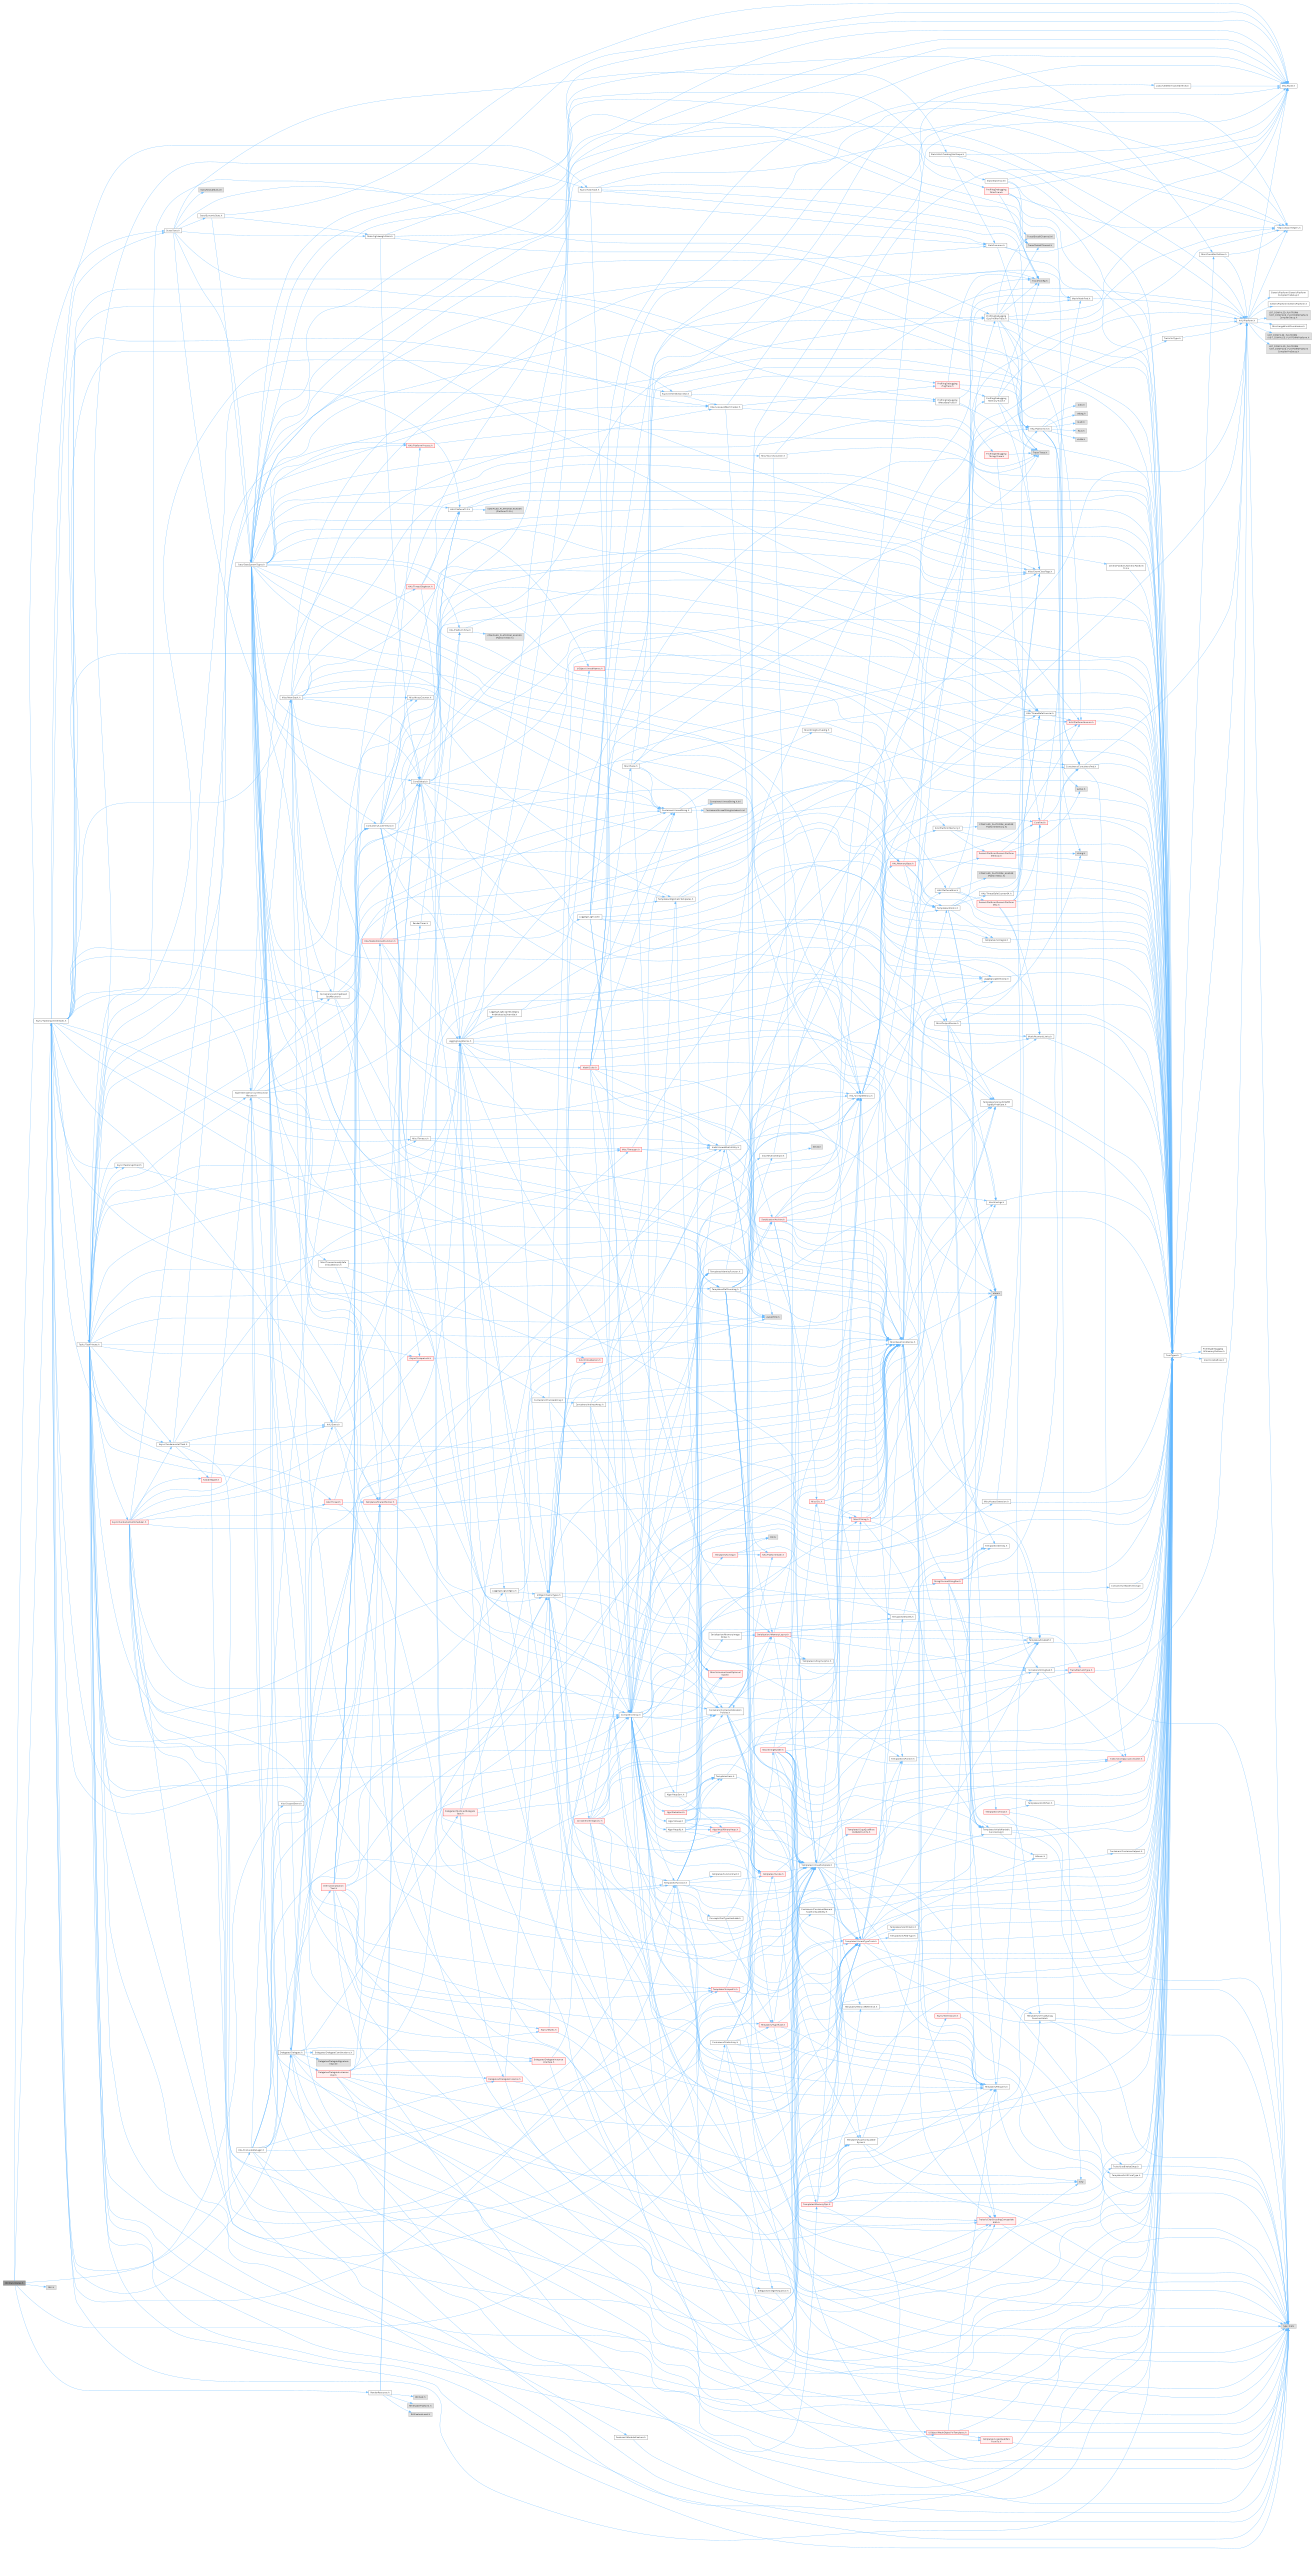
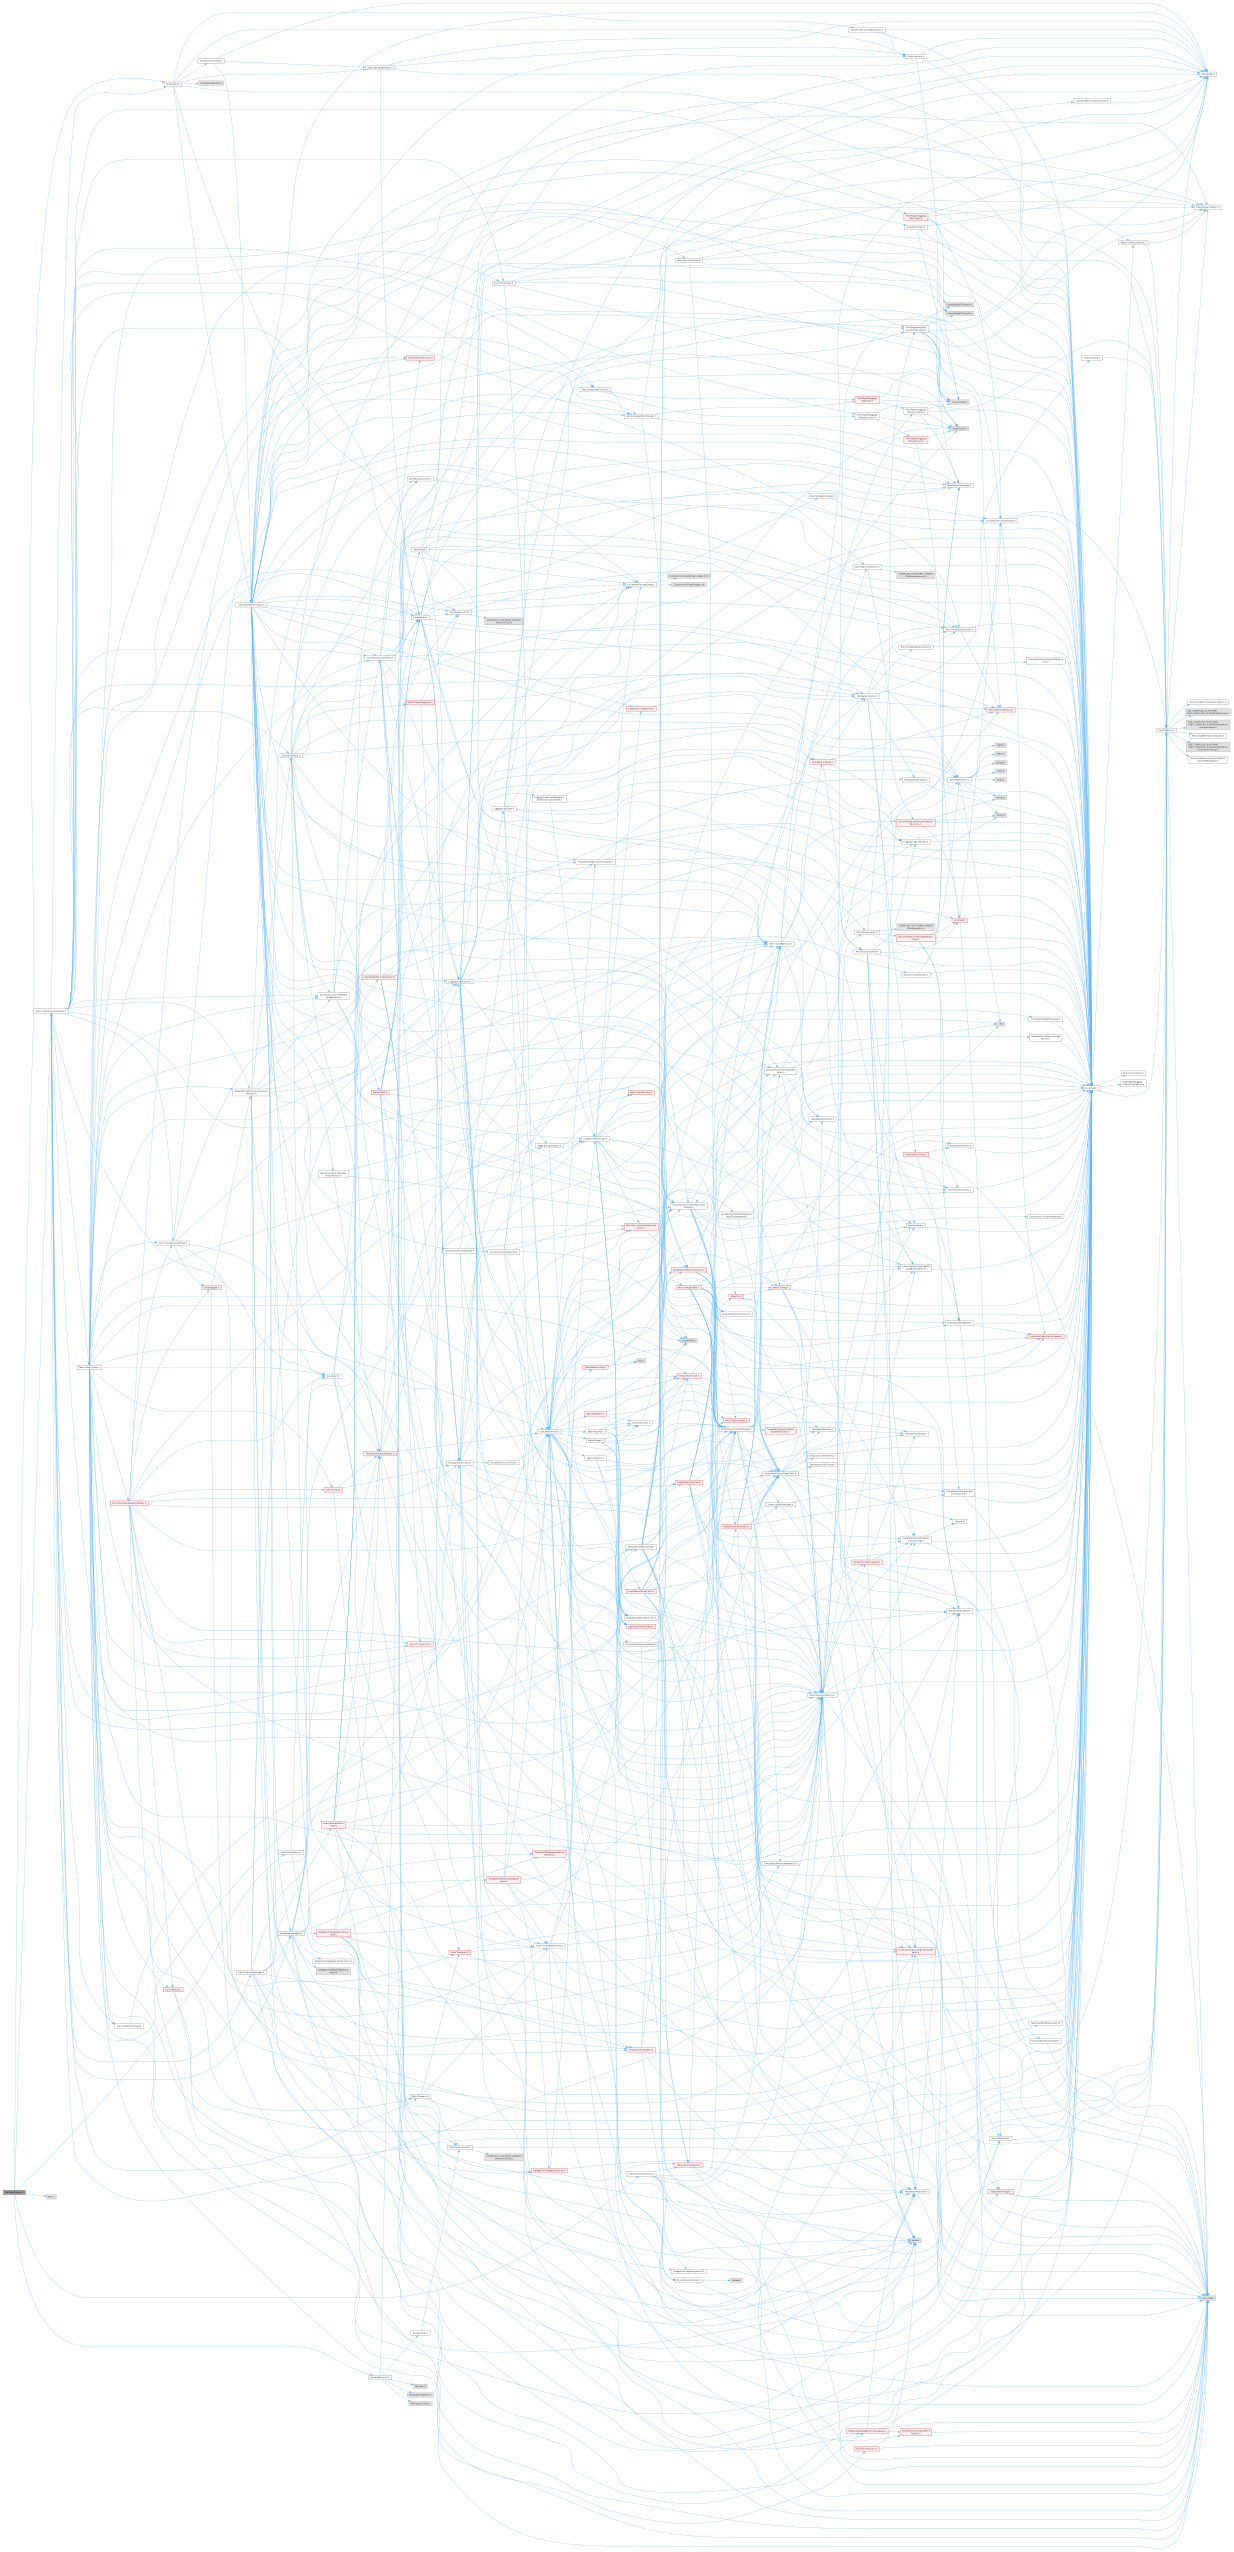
edge "Serialization/MemoryImage Writer.h" -> "Serialization/MemoryLayout.h": now "Misc/IntrusiveUnsetOptional State.h" -> "Serialization/MemoryLayout.h"
edge "Containers/StringConv.h" -> "Containers/Array.h": now "Templates/FunctionFwd.h" -> "Containers/Array.h"
